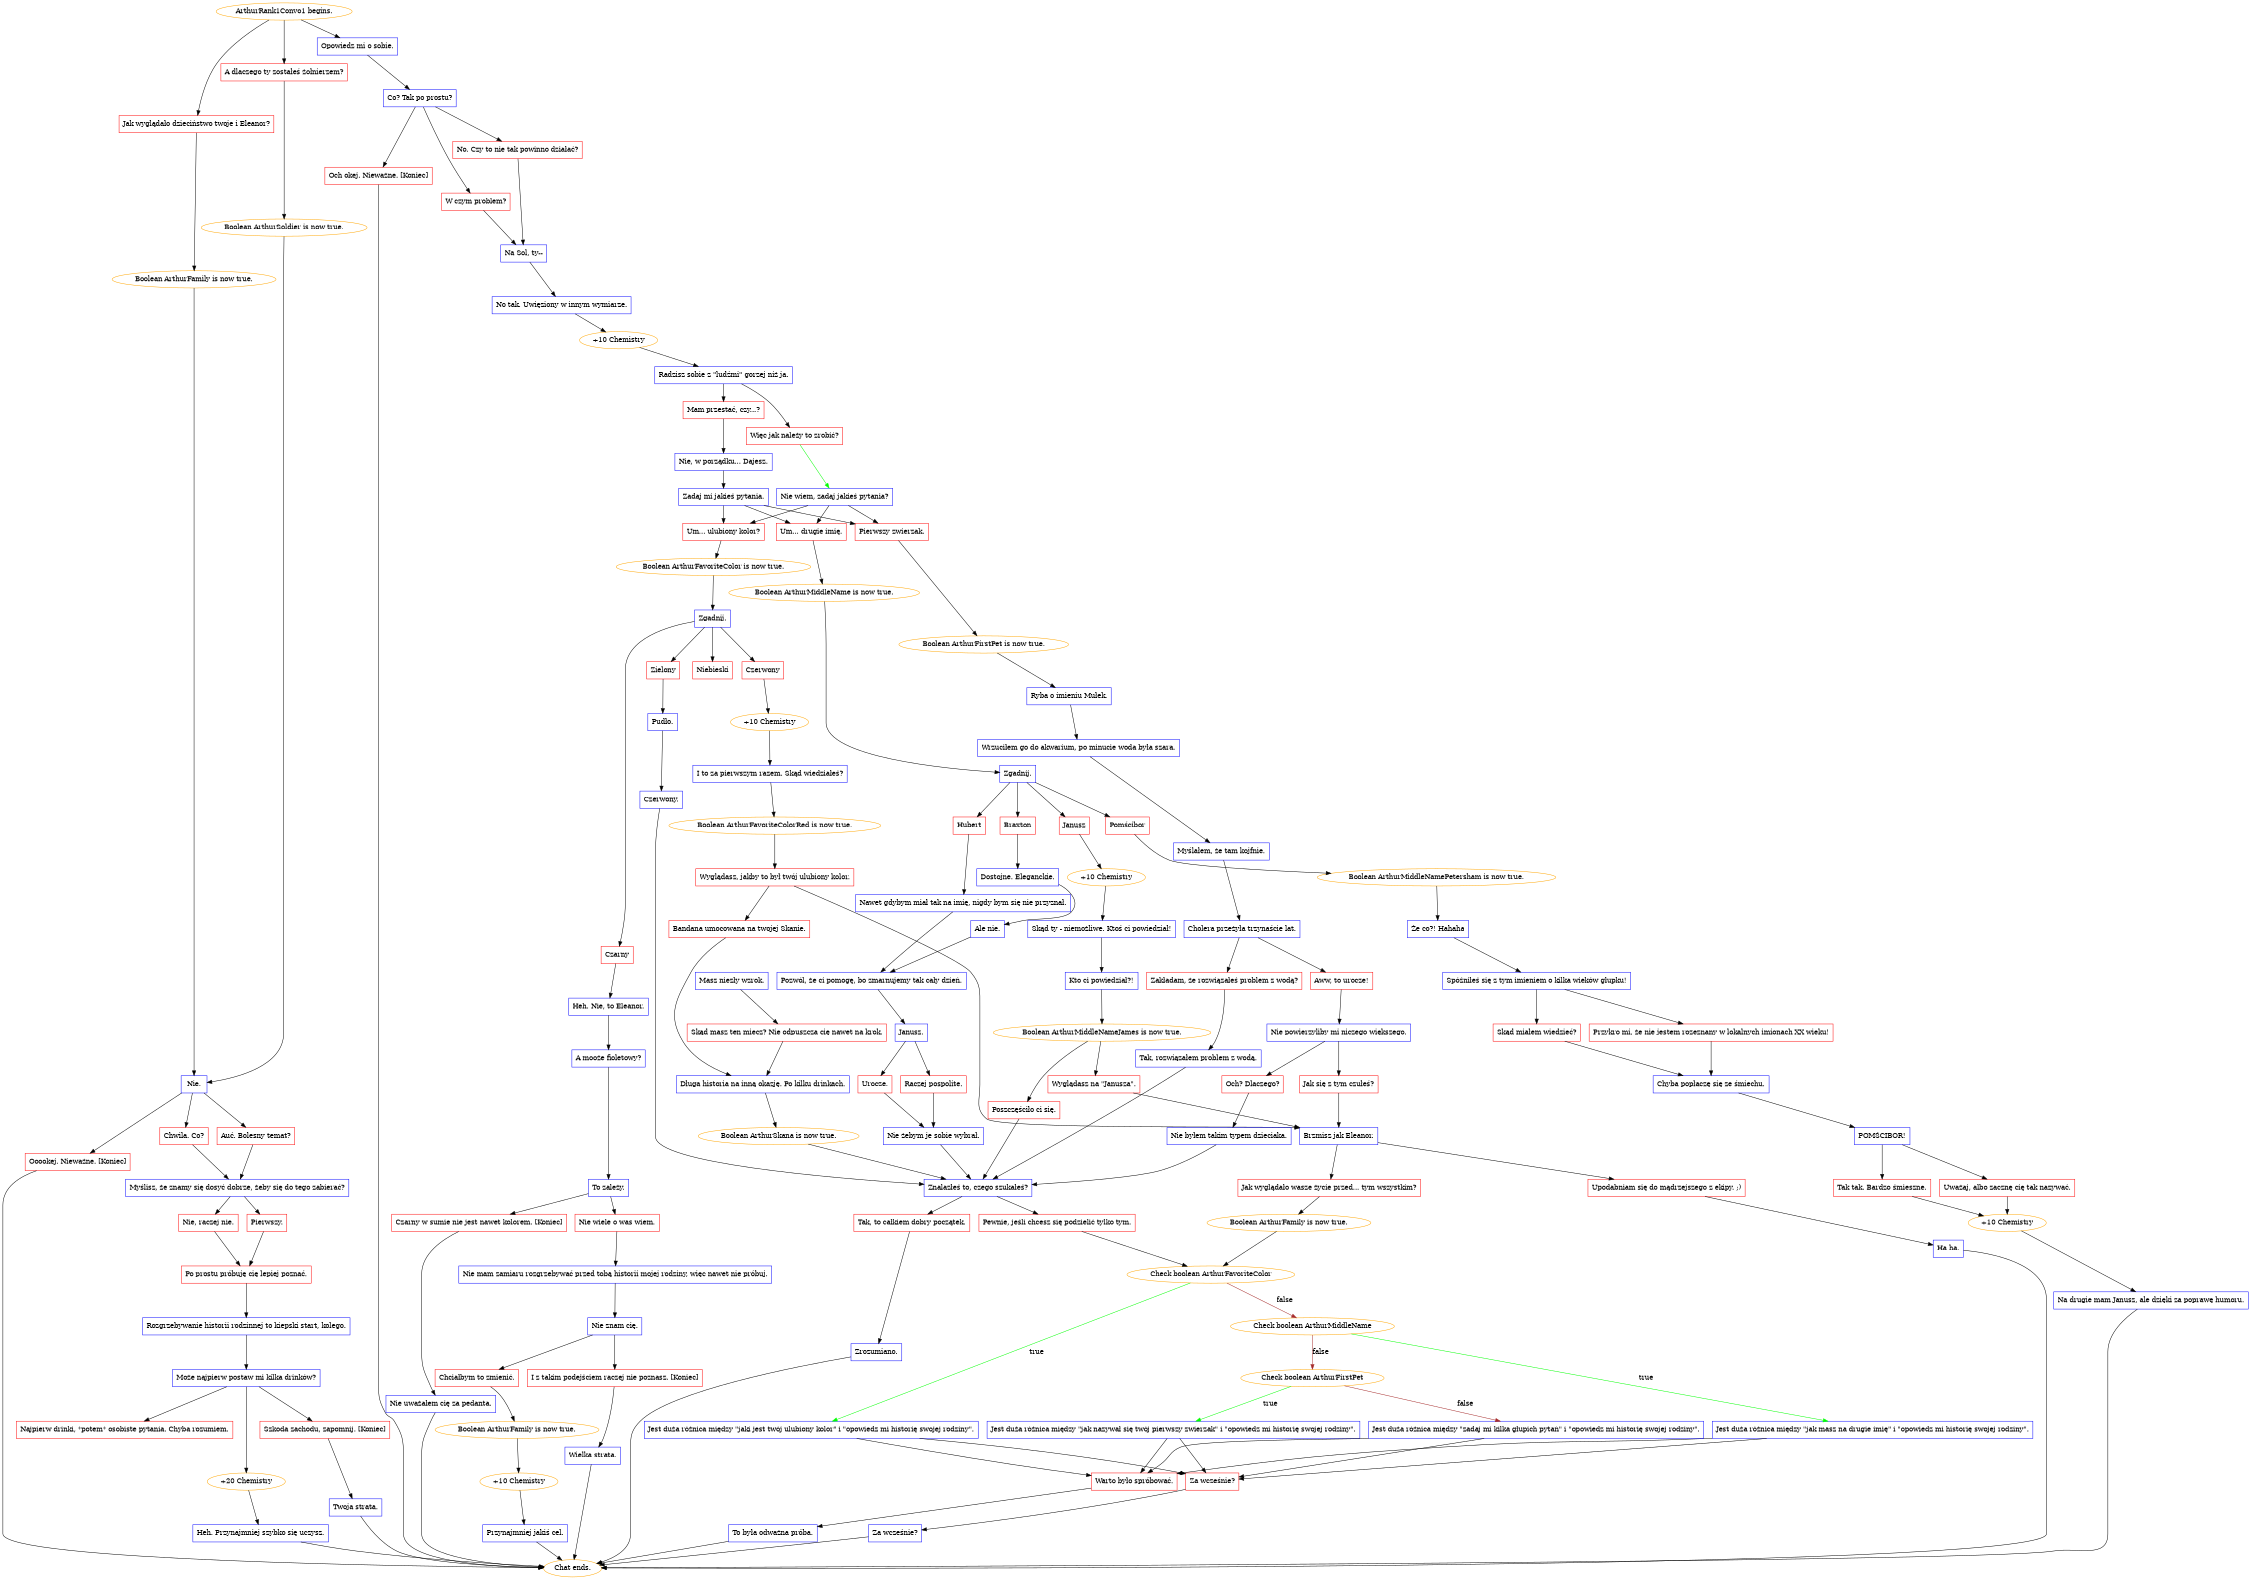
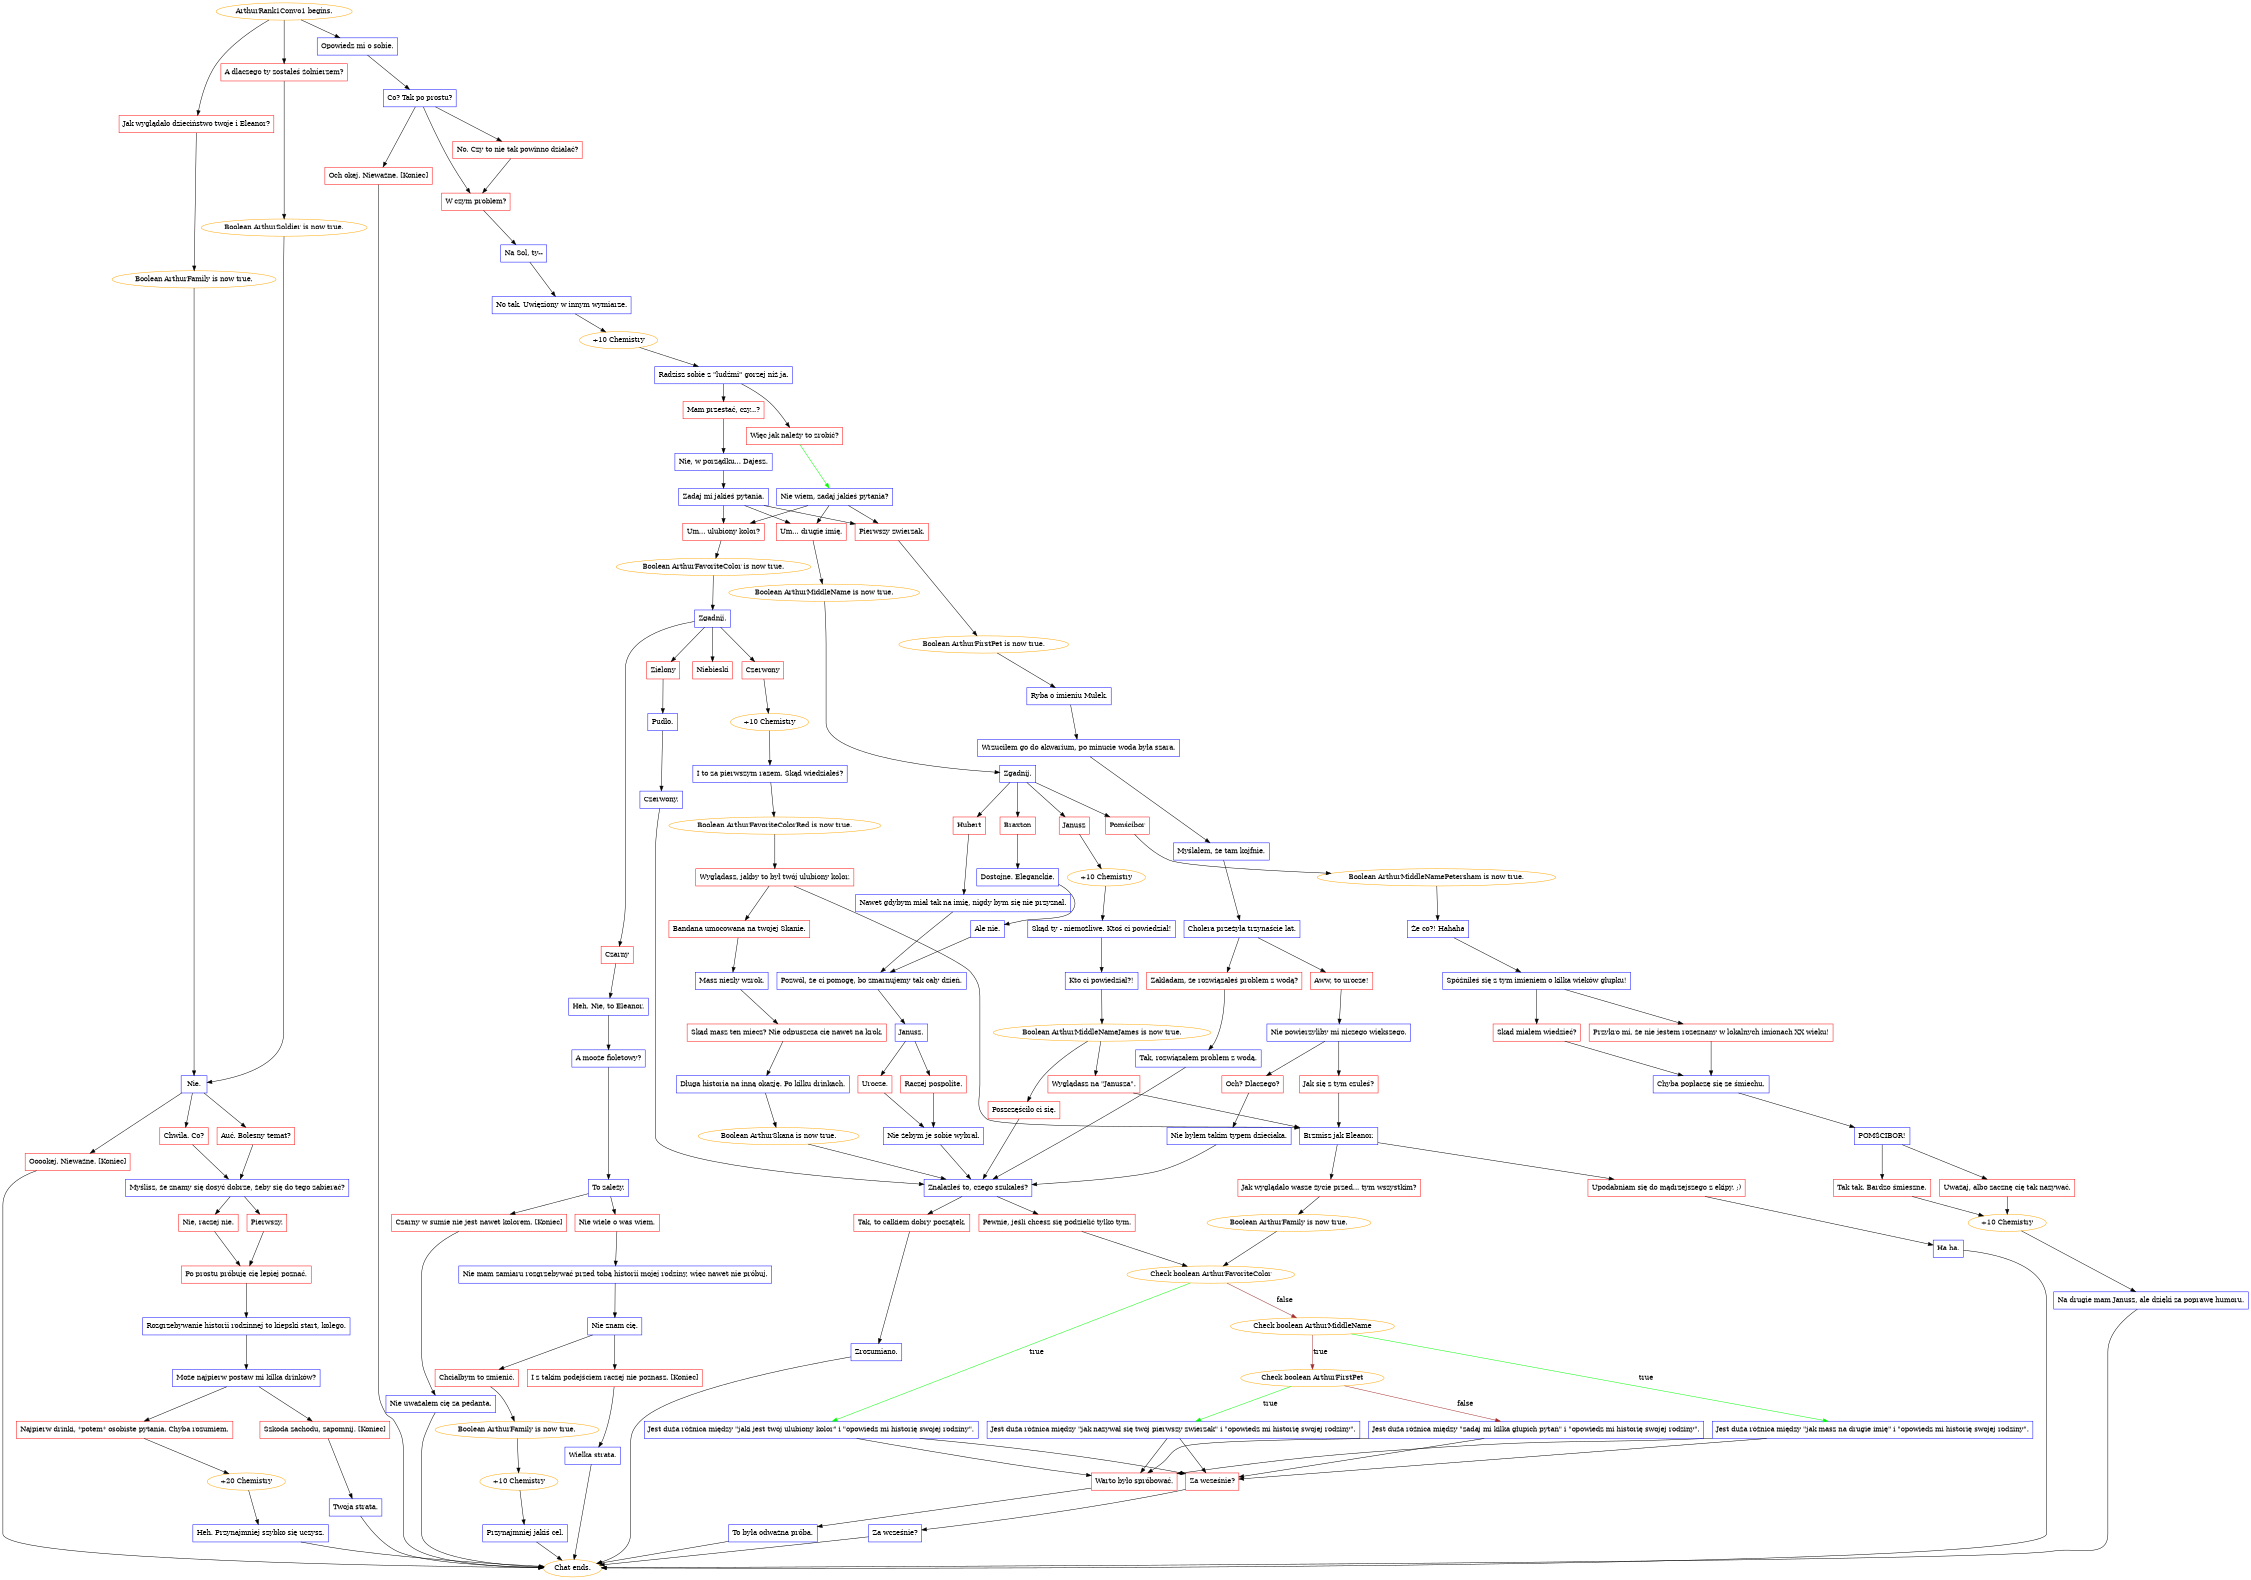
edge "No. Czy to nie tak powinno działać?" -> "Na Sol, ty--": now "No. Czy to nie tak powinno działać?" -> "W czym problem?"
edge "Bandana umocowana na twojej Skanie." -> "Długa historia na inną okazję. Po kilku drinkach.": now "Bandana umocowana na twojej Skanie." -> "Masz niezły wzrok."
edge "Check boolean ArthurMiddleName" -> "Check boolean ArthurFirstPet": label "false" -> "true"
edge "Może najpierw postaw mi kilka drinków?" -> "+20 Chemistry": now "Najpierw drinki, *potem* osobiste pytania. Chyba rozumiem." -> "+20 Chemistry"
